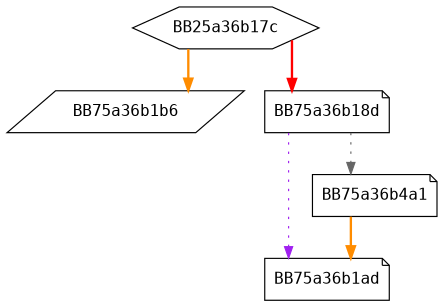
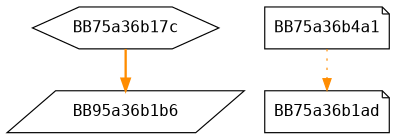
node "BB25a36b17c": label "BB25a36b17c" -> "BB75a36b17c"
node "BB75a36b1b6": label "BB75a36b1b6" -> "BB95a36b1b6"
node "BB75a36b18d": removed
edge "BB75a36b4a1" -> "BB75a36b1ad": style bold -> dotted
